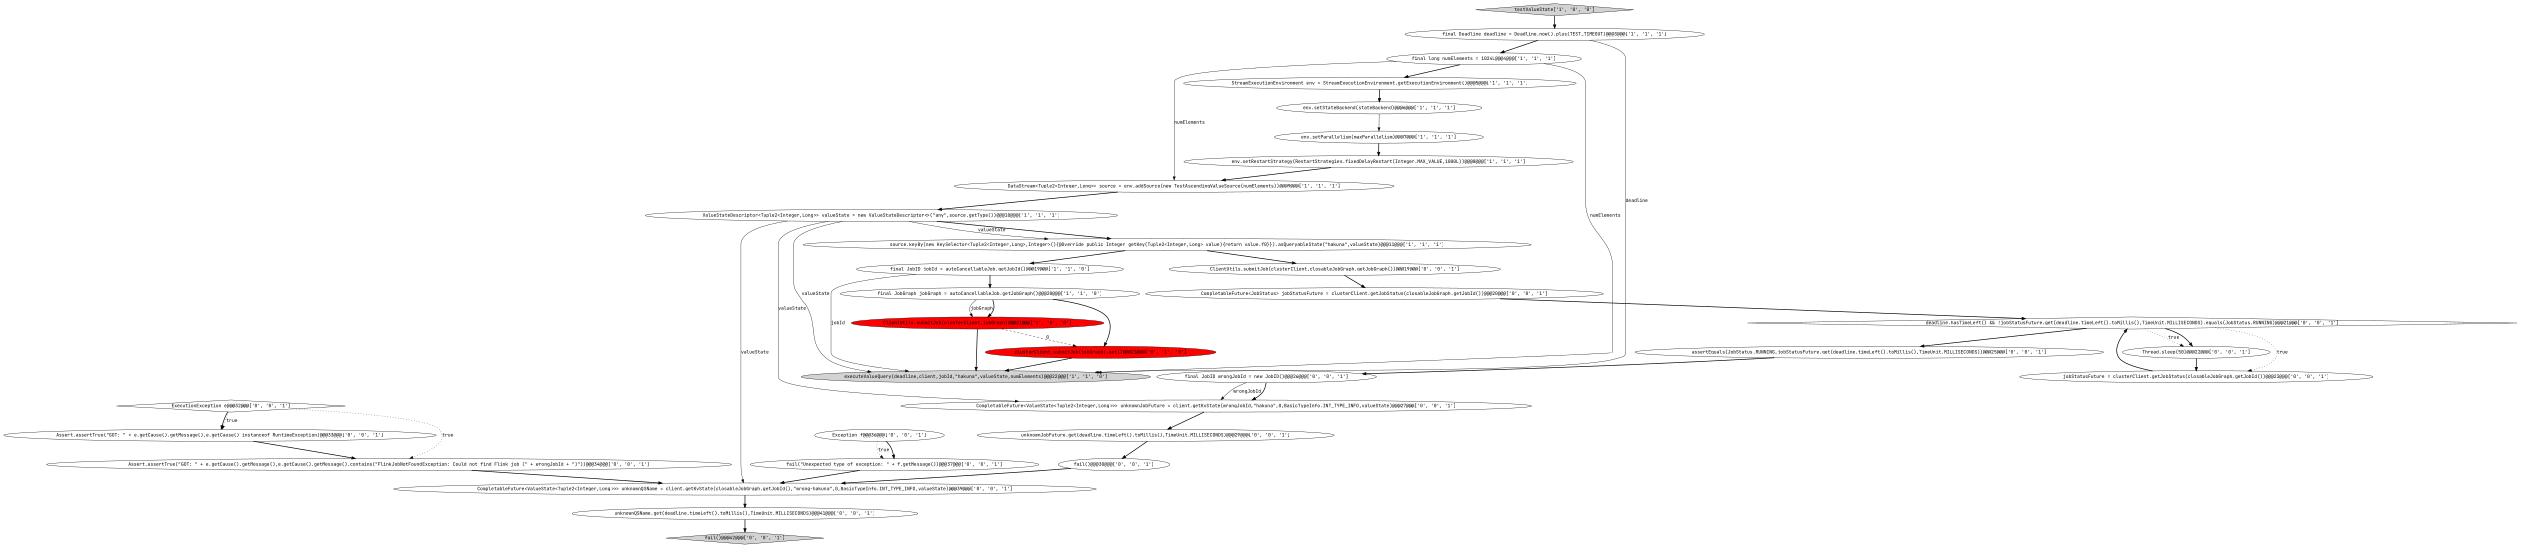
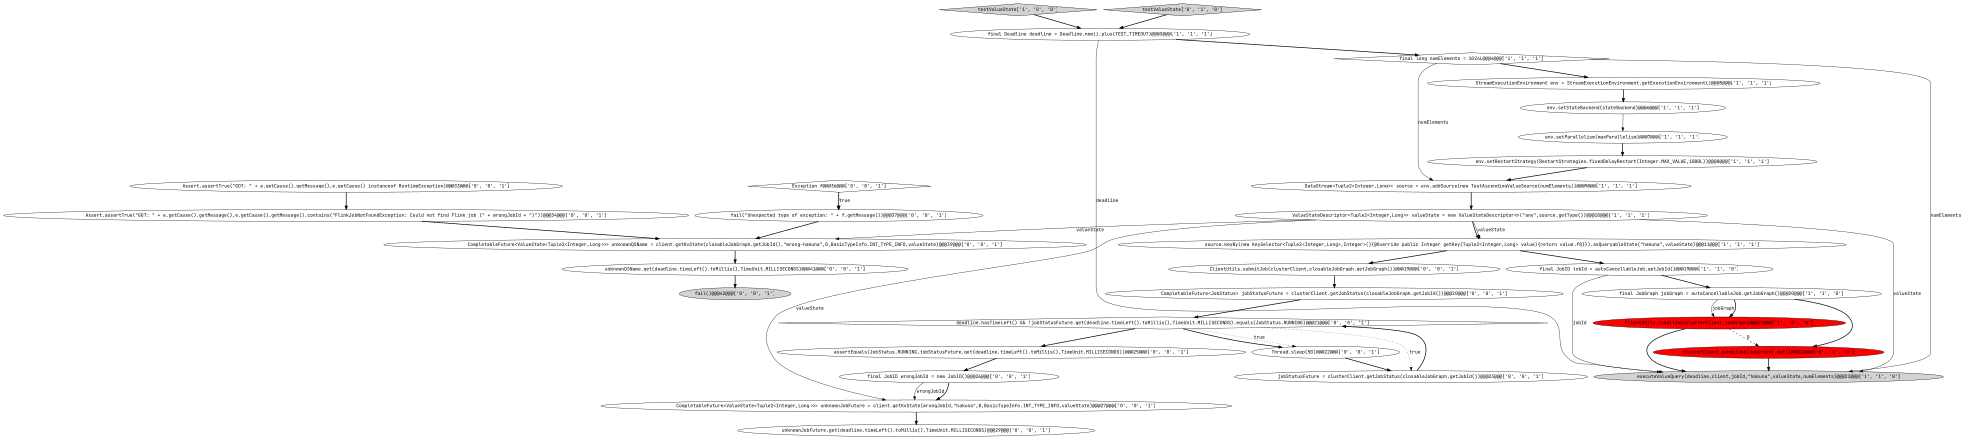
node "testValueState['0', '1', '0']": added
node "final long numElements = 1024L@@@4@@@['1', '1', '1']": shape ellipse -> diamond
node "ExecutionException e@@@32@@@['0', '0', '1']": removed
node "Exception f@@@36@@@['0', '0', '1']": shape ellipse -> diamond
node "fail()@@@30@@@['0', '0', '1']": removed
node "fail()@@@42@@@['0', '0', '1']": shape diamond -> ellipse
